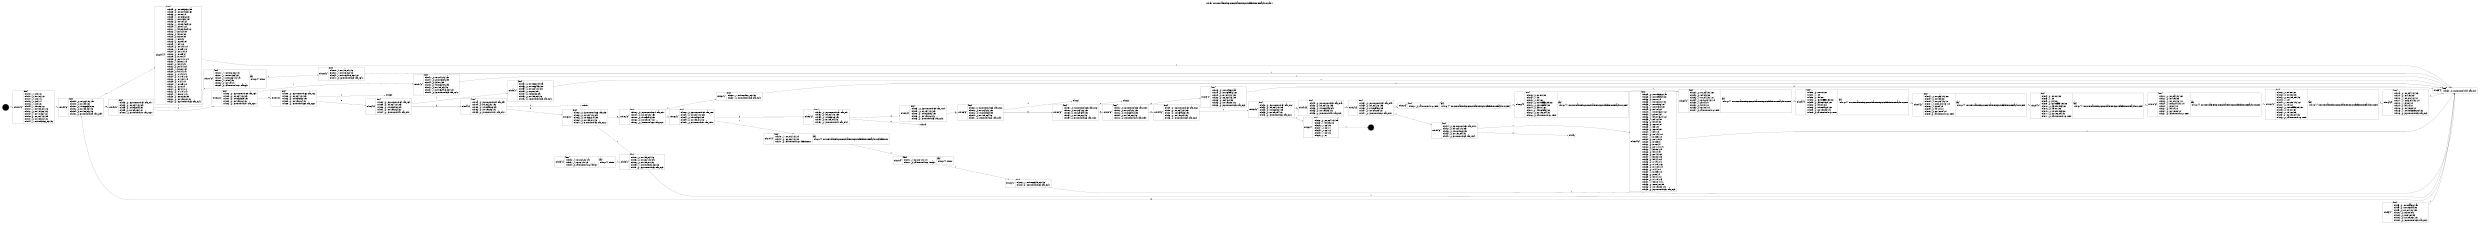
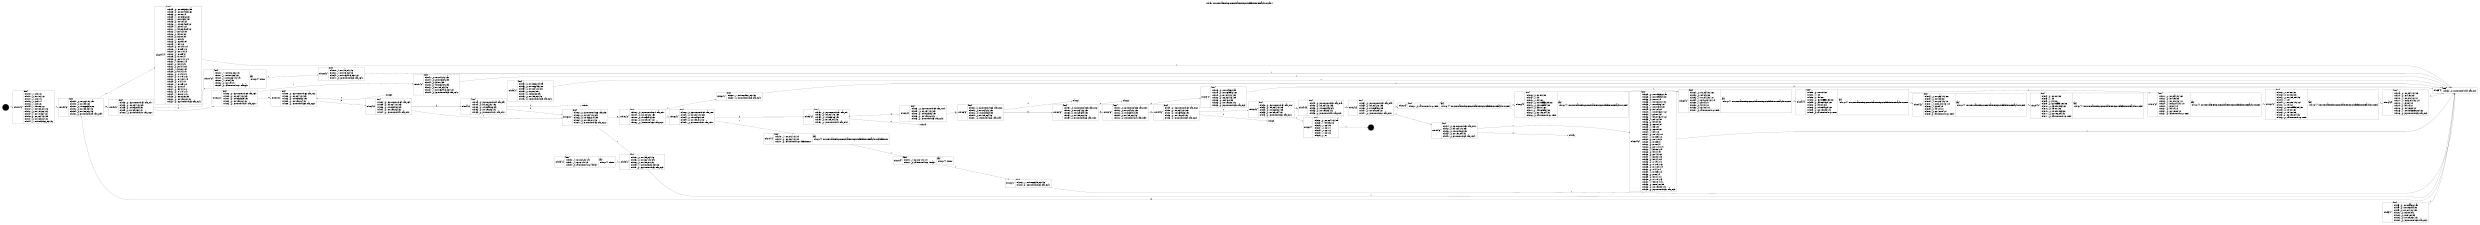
edge "0x401e1e [22]" -> "0x4023ee": reversed
edge "0x401e34 [22]" -> "0x401fa0 [27]": now "0x401e34 [22]" -> "0x401e60 [22]"
edge "0x4020f4 [40]" -> "0x40211c [32]": now "0x4020ac [40]" -> "0x40211c [32]"
edge "0x401ea2 [22]" -> "0x401eb8 [22]": reversed
node "0x4023dd": added
